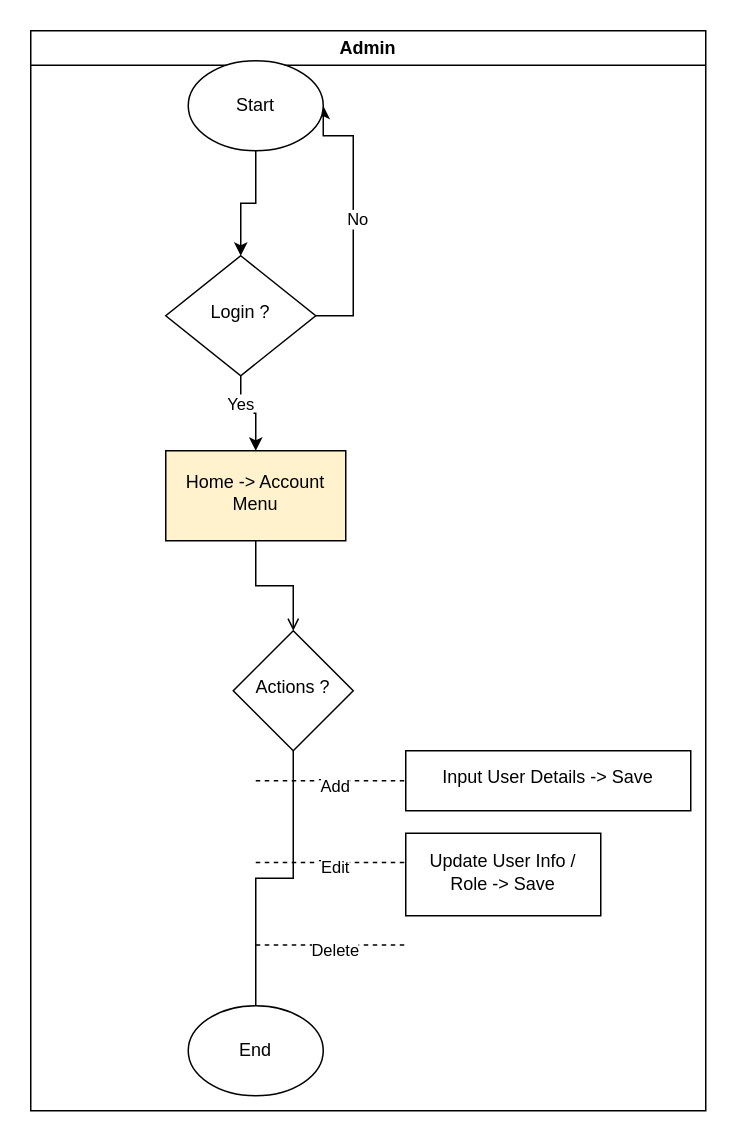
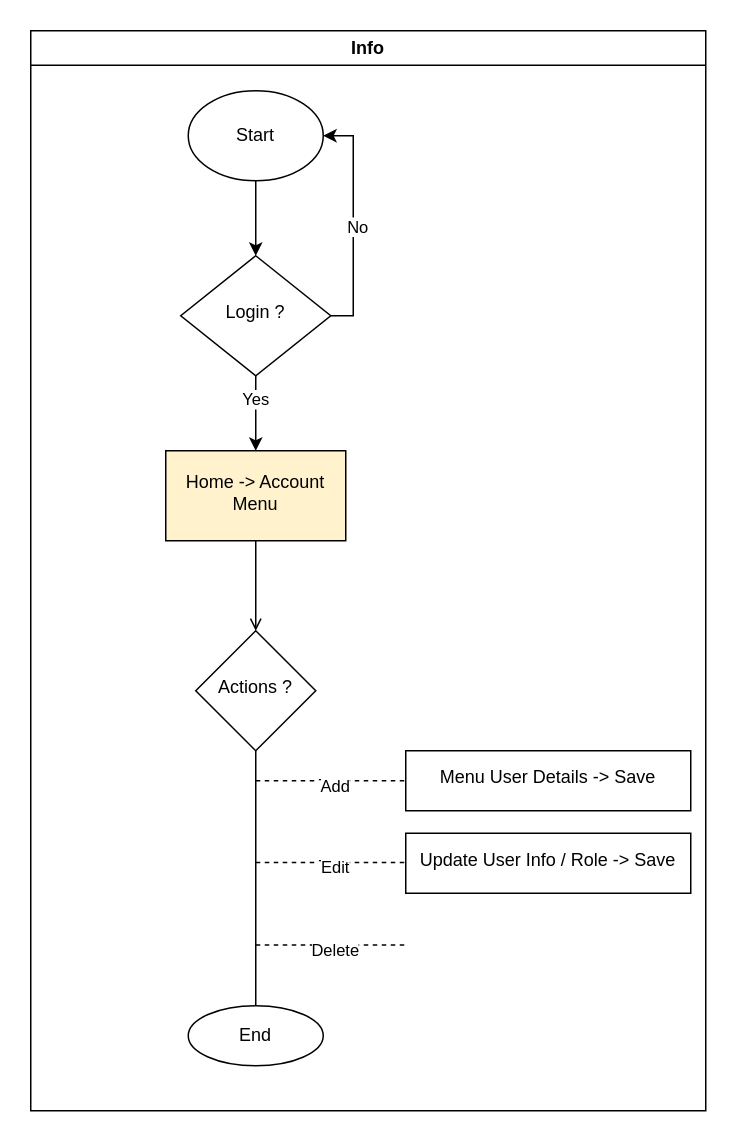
node "Admin": label "Admin" -> "Info"
node "Start": moved (256, 106) -> (256, 136)
node "Login ?": moved (241, 316) -> (256, 316)
node "Actions ?": moved (293, 691) -> (256, 691)
node "Input User Details -> Save": label "Input User Details -> Save" -> "Menu User Details -> Save"
node "Update User Info / Role -> Save": size 195x83 -> 285x60
node "End": size 135x90 -> 135x60
